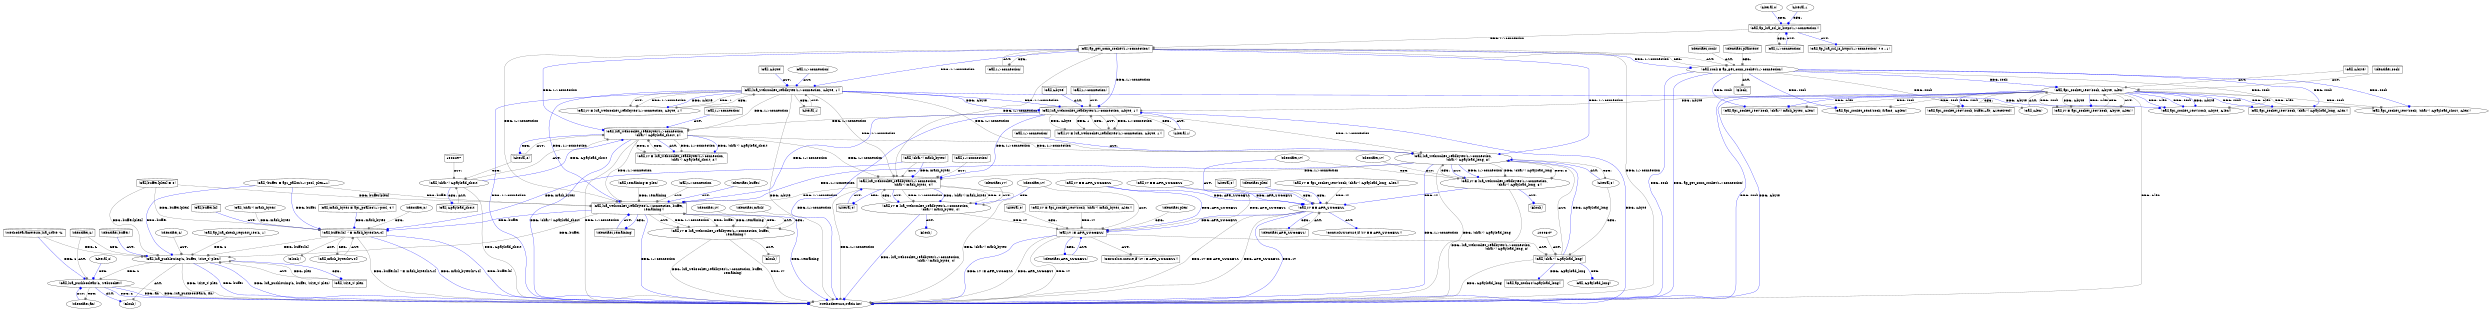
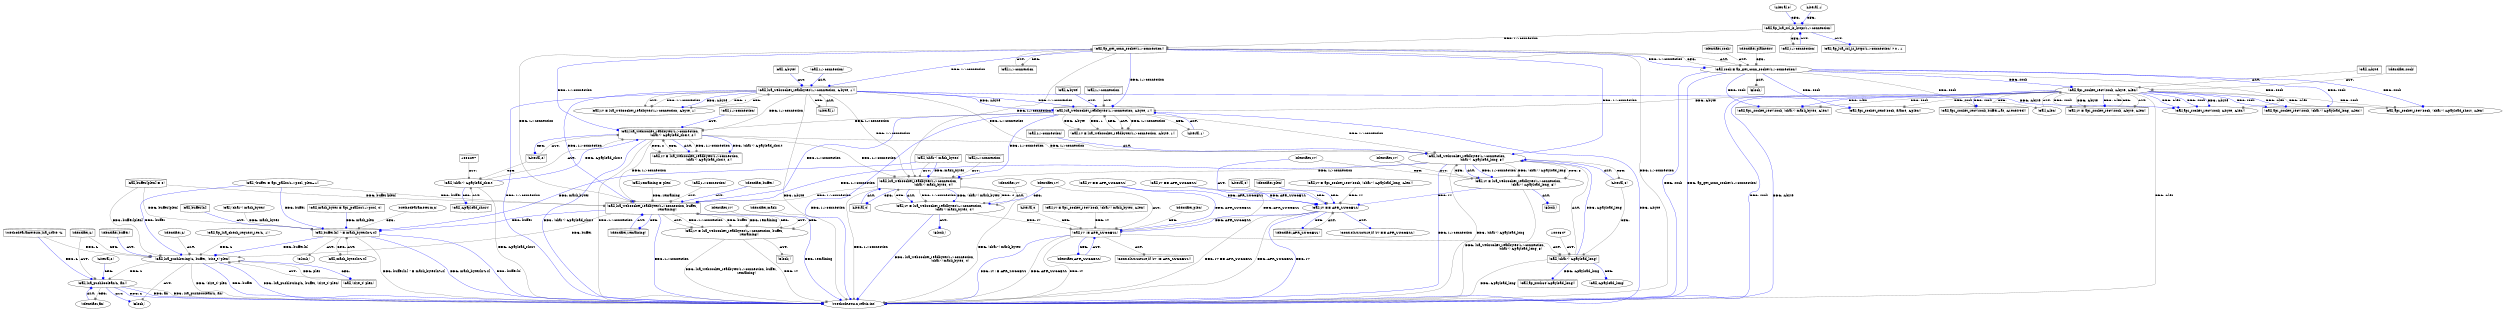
node "(Identifier,n)": label "(Identifier,n)" -> "(MethodParameterIn,n)"
edge "(Call,mask_bytes = apr_pcalloc(r->pool, 4))" -> "(Call,buffer[n] ^= mask_bytes[n%4])": label "DDG: mask_bytes" -> "DDG: mask_plen"
edge "(Call,buffer[n] ^= mask_bytes[n%4])" -> "(Call,lua_pushlstring(L, buffer, (size_t) plen))": color gray40 -> blue
node "(Call,lua_pushboolean(L, websocket))": label "(Call,lua_pushboolean(L, websocket))" -> "(Call,lua_pushboolean(L, fin))"
